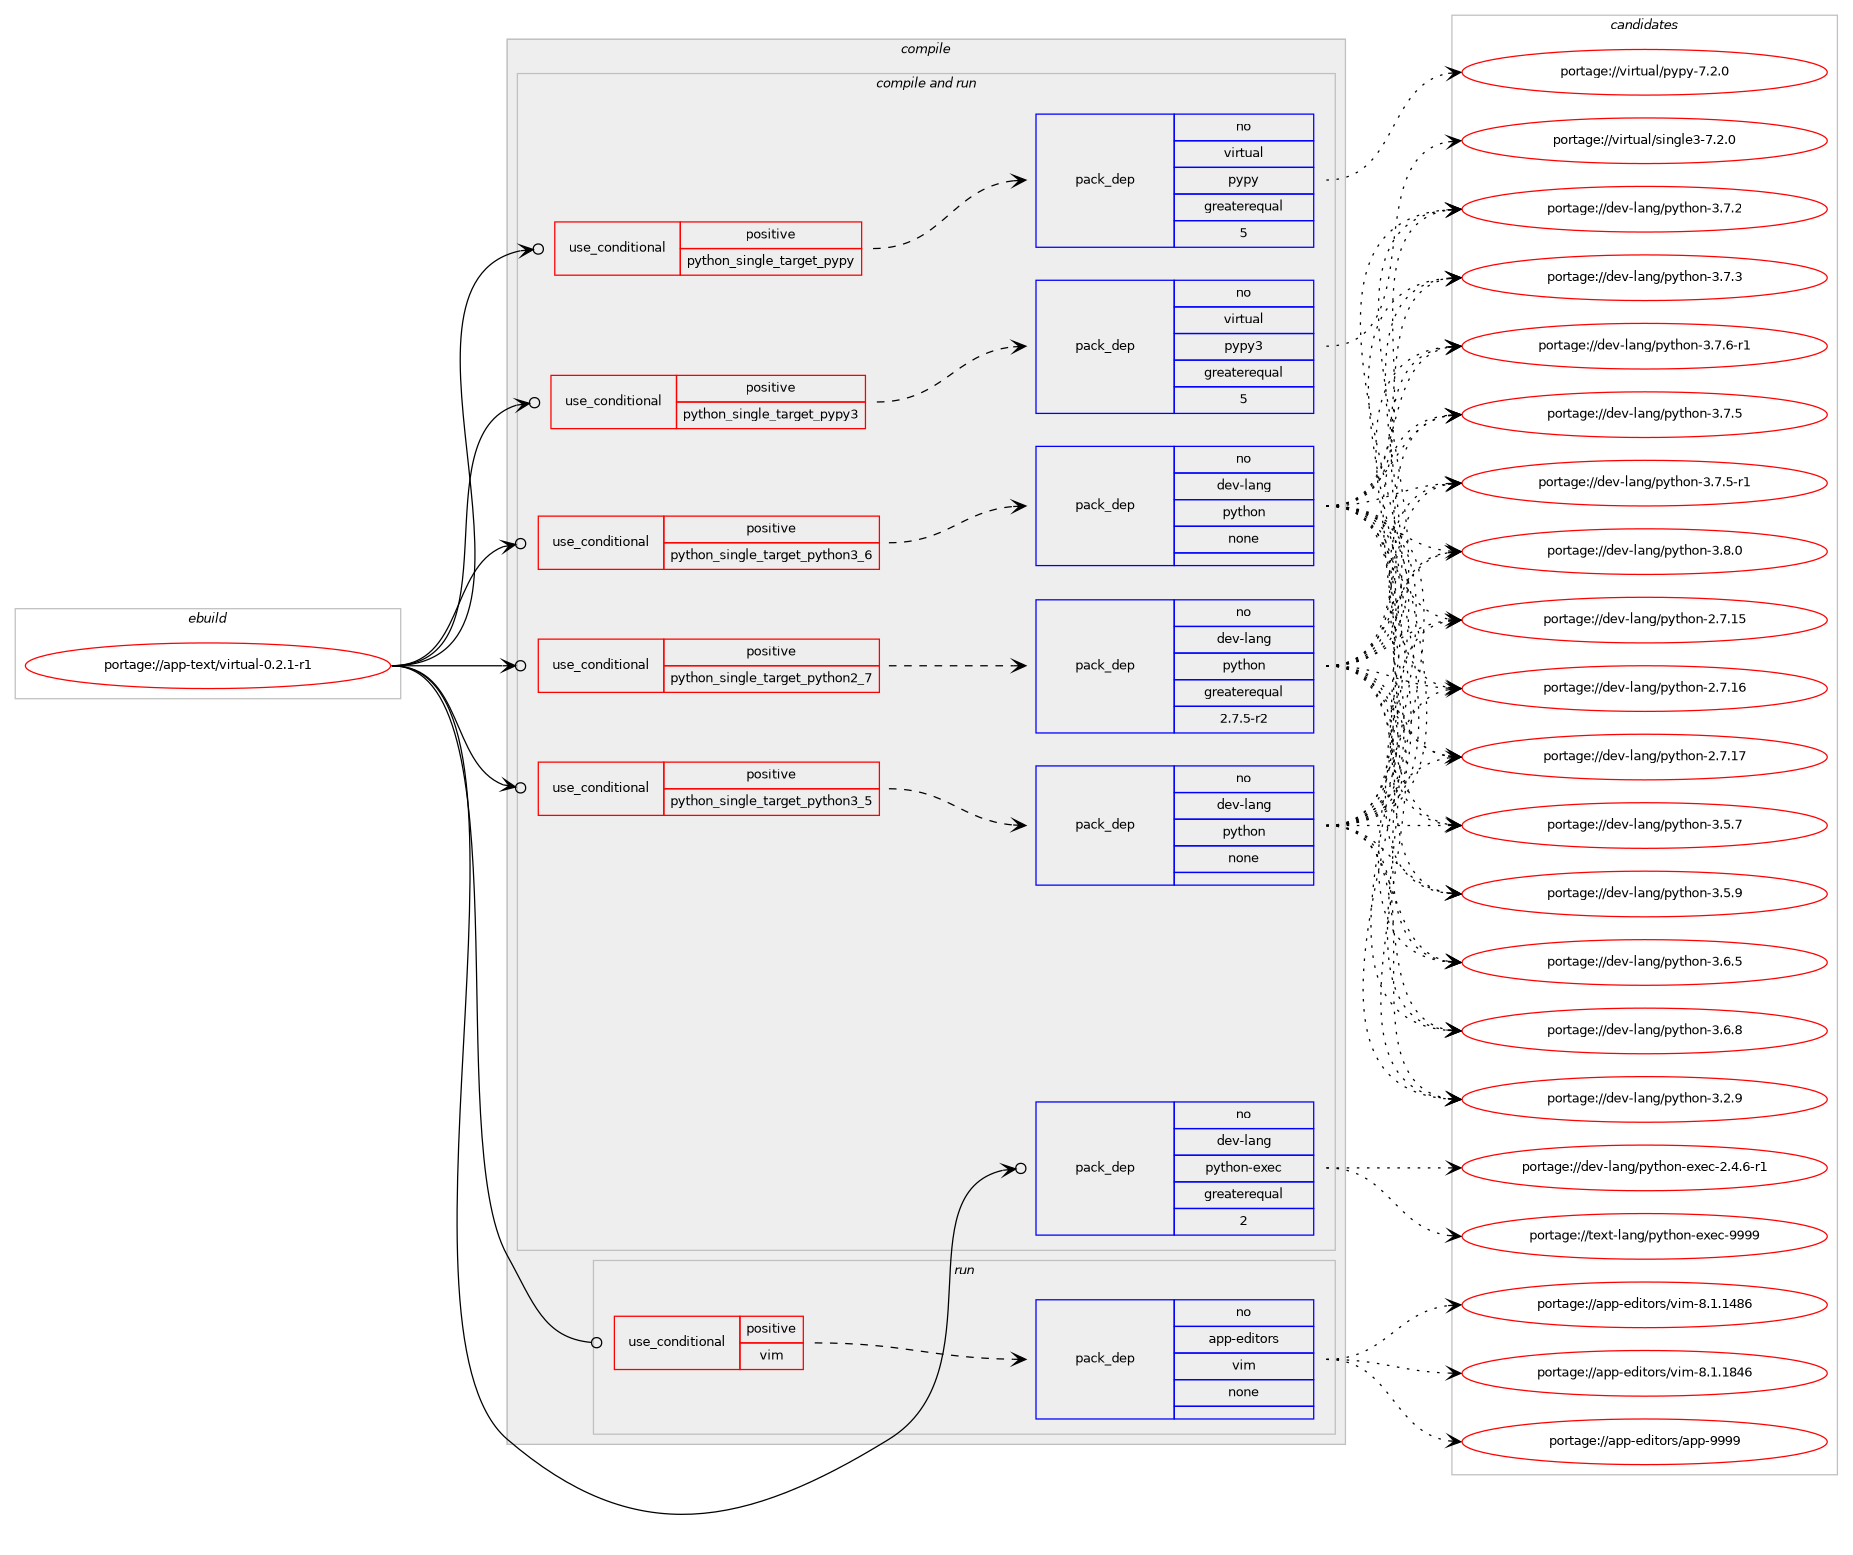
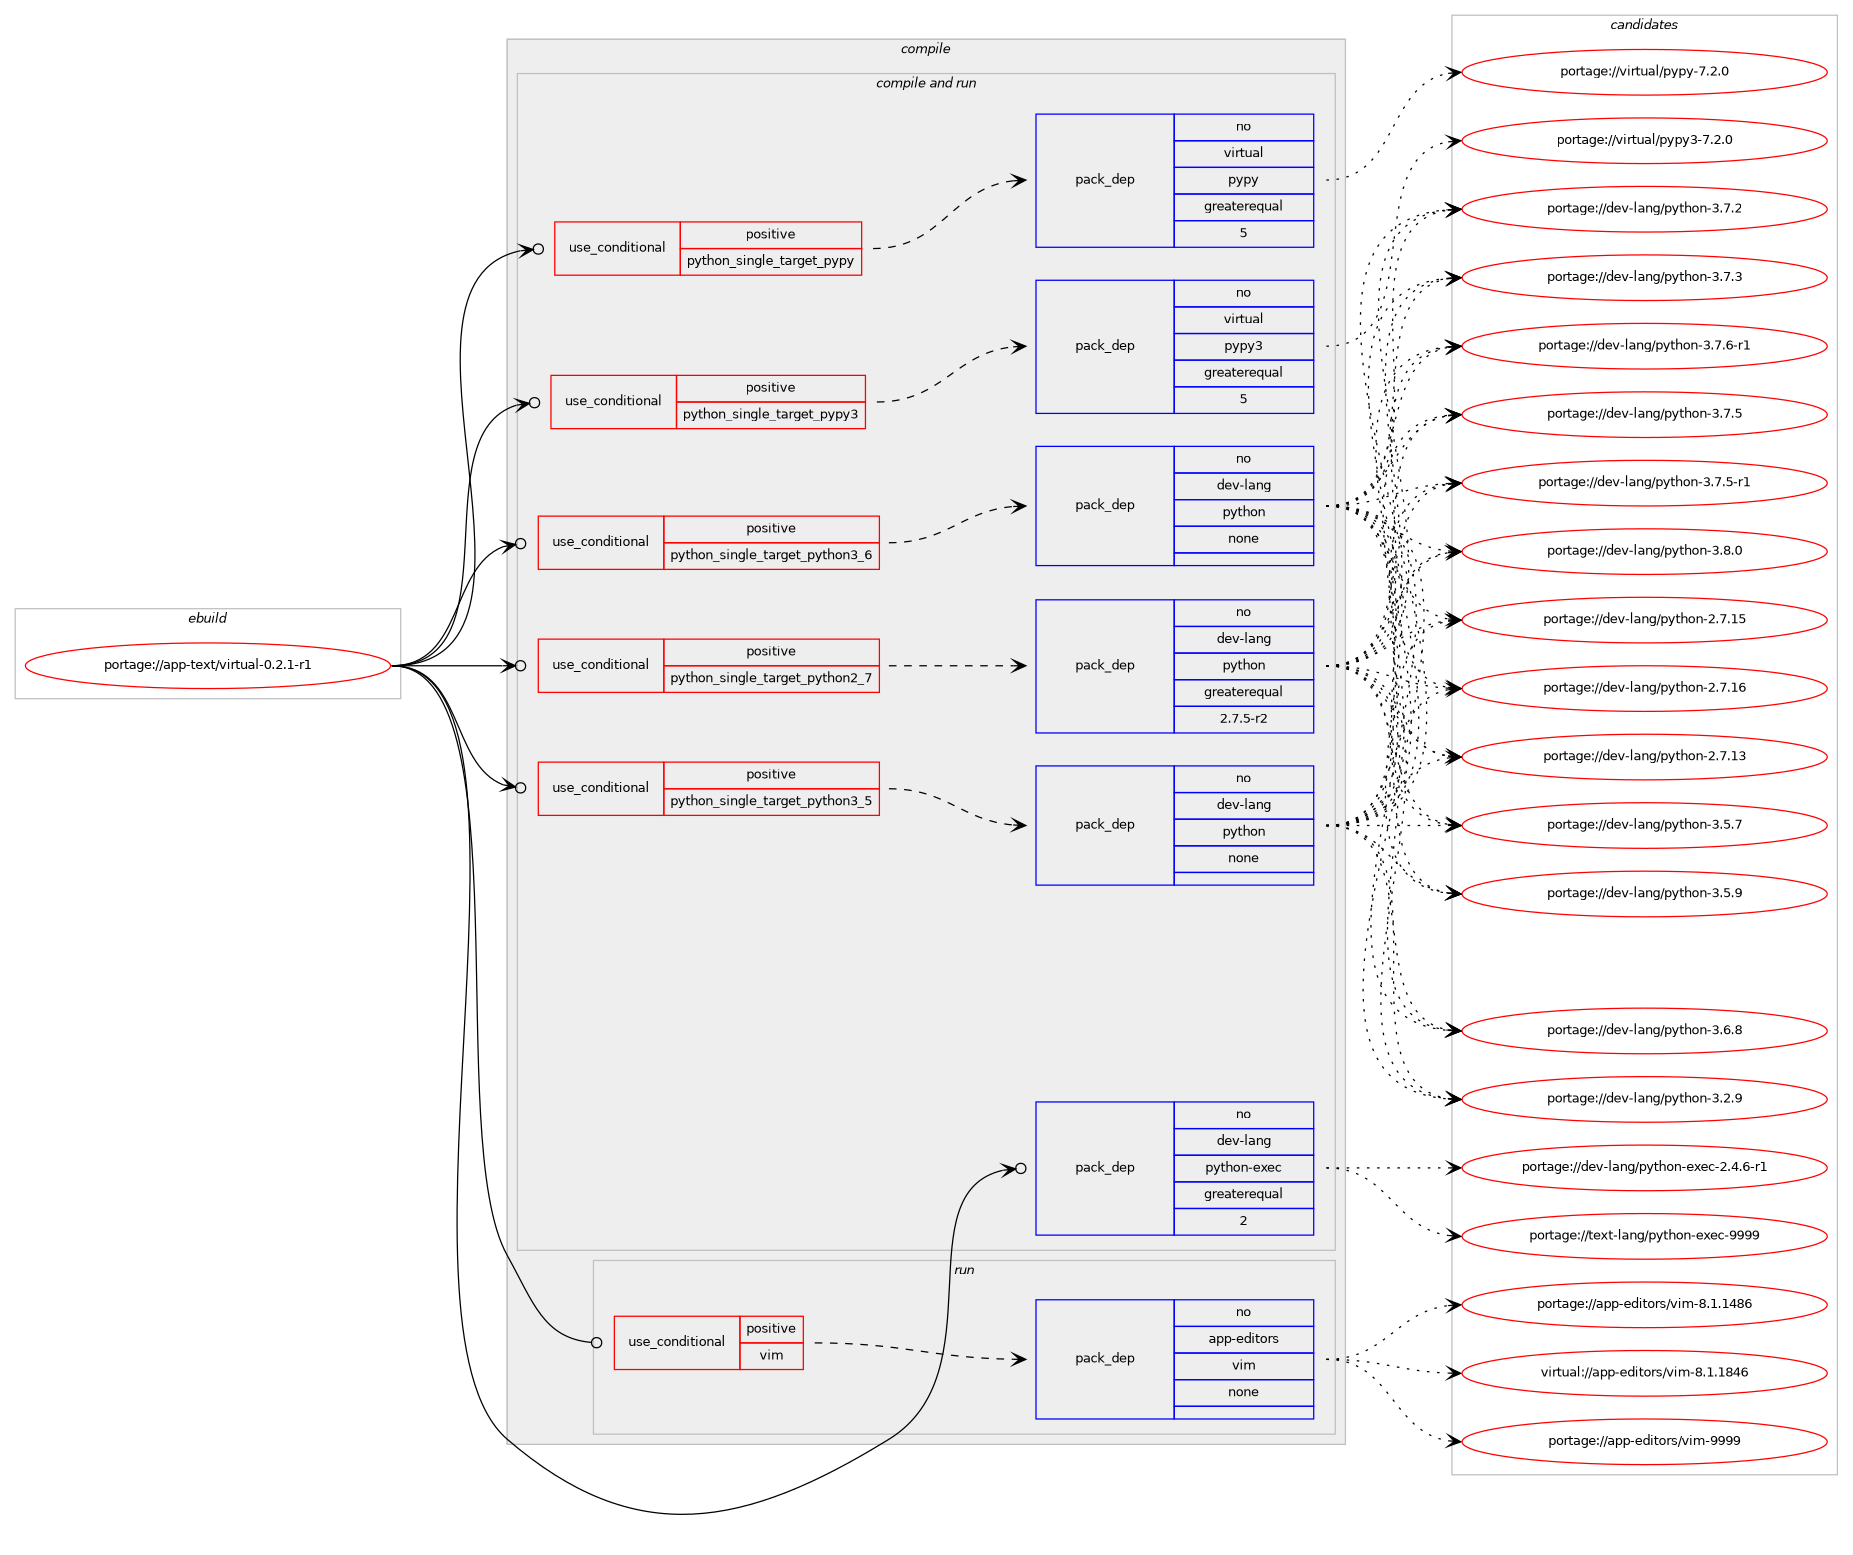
node "portage://virtual/single3-7.2.0": label "portage://virtual/single3-7.2.0" -> "portage://virtual/pypy3-7.2.0"
node "portage://dev-lang/python-2.7.17": label "portage://dev-lang/python-2.7.17" -> "portage://dev-lang/python-2.7.13"
node "portage://dev-lang/python-3.6.5": removed
node "portage://app-editors/vim-8.1.1846": label "portage://app-editors/vim-8.1.1846" -> "virtual://app-editors/vim-8.1.1846"
node "portage://app-editors/app-9999": label "portage://app-editors/app-9999" -> "portage://app-editors/vim-9999"
